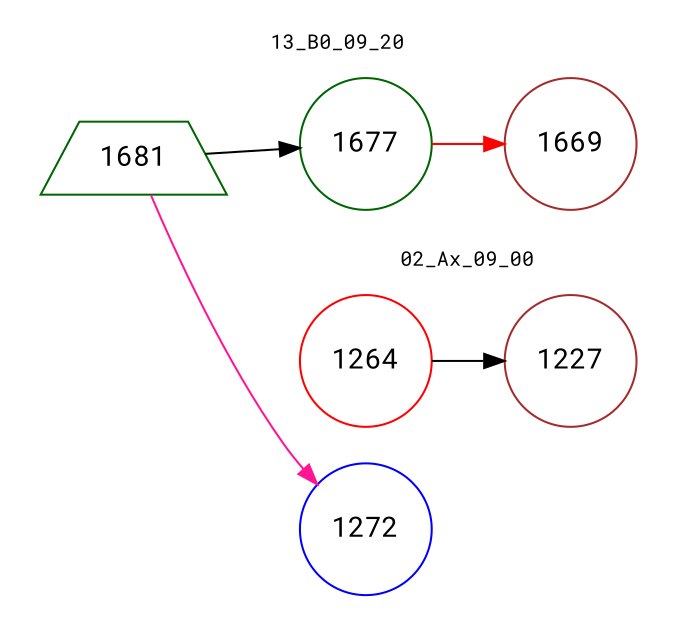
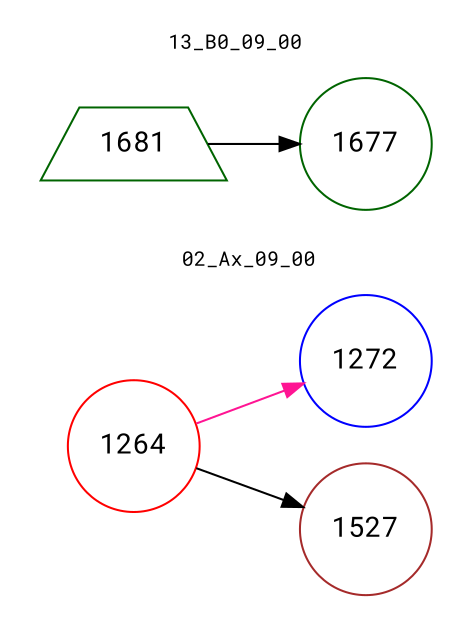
cluster "13_B0_09_20": label "13_B0_09_20" -> "13_B0_09_00"
node "1669": removed
edge "1681" -> "1272": now "1264" -> "1272"
node "1227": label "1227" -> "1527"
